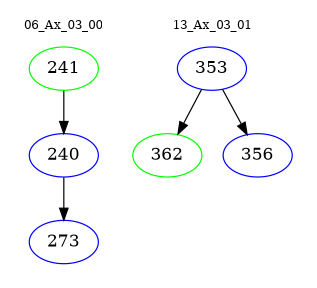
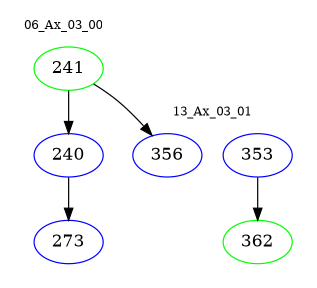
edge "353" -> "356": now "241" -> "356"
